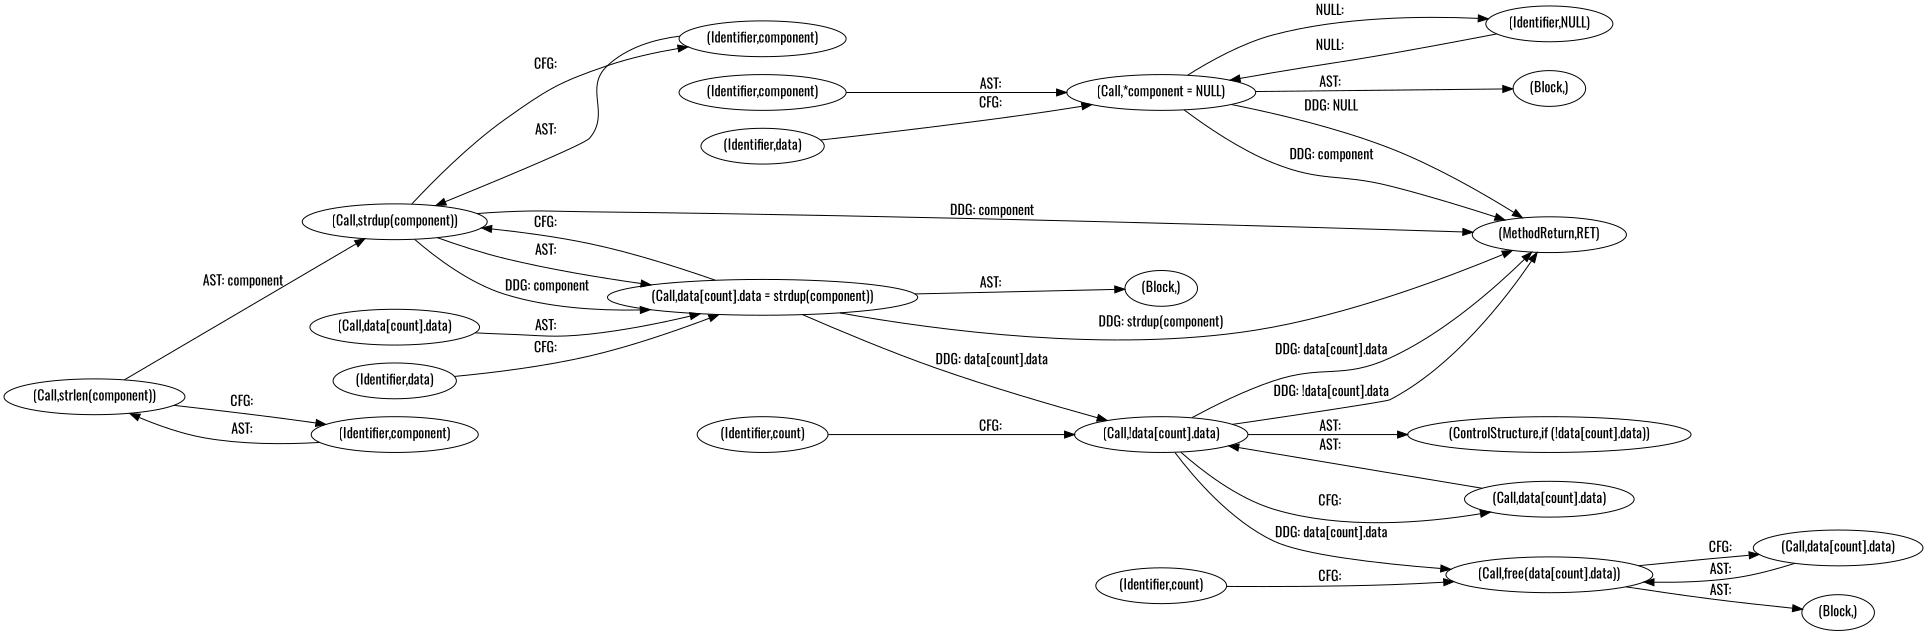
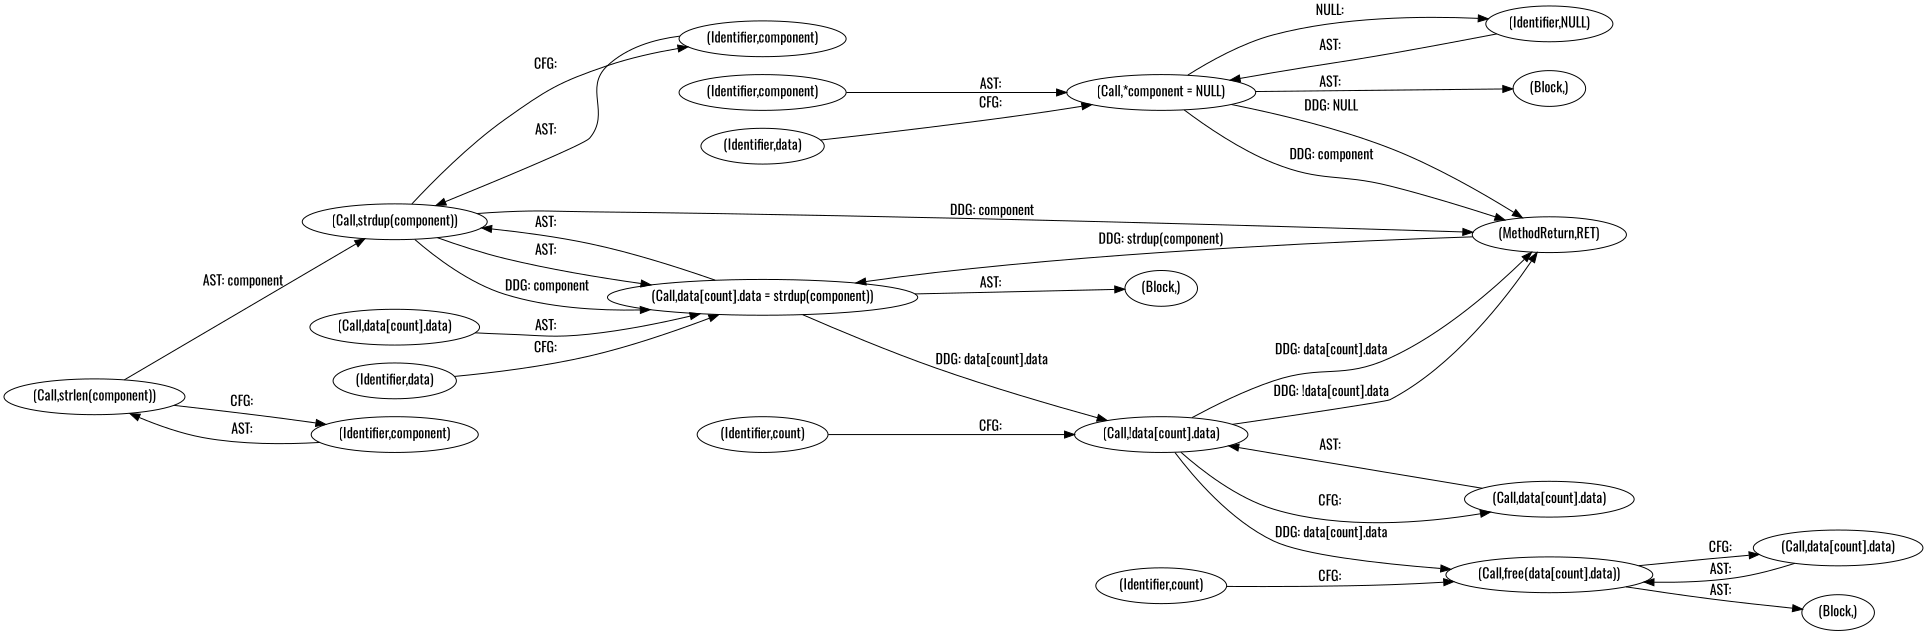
edge "(Identifier,NULL)" -> "(Call,*component = NULL)": label "NULL: " -> "AST: "
edge "(Call,data[count].data = strdup(component))" -> "(Call,strdup(component))": label "CFG: " -> "AST: "
edge "(Call,data[count].data = strdup(component))" -> "(MethodReturn,RET)": reversed
node "(ControlStructure,if (!data[count].data))": removed
